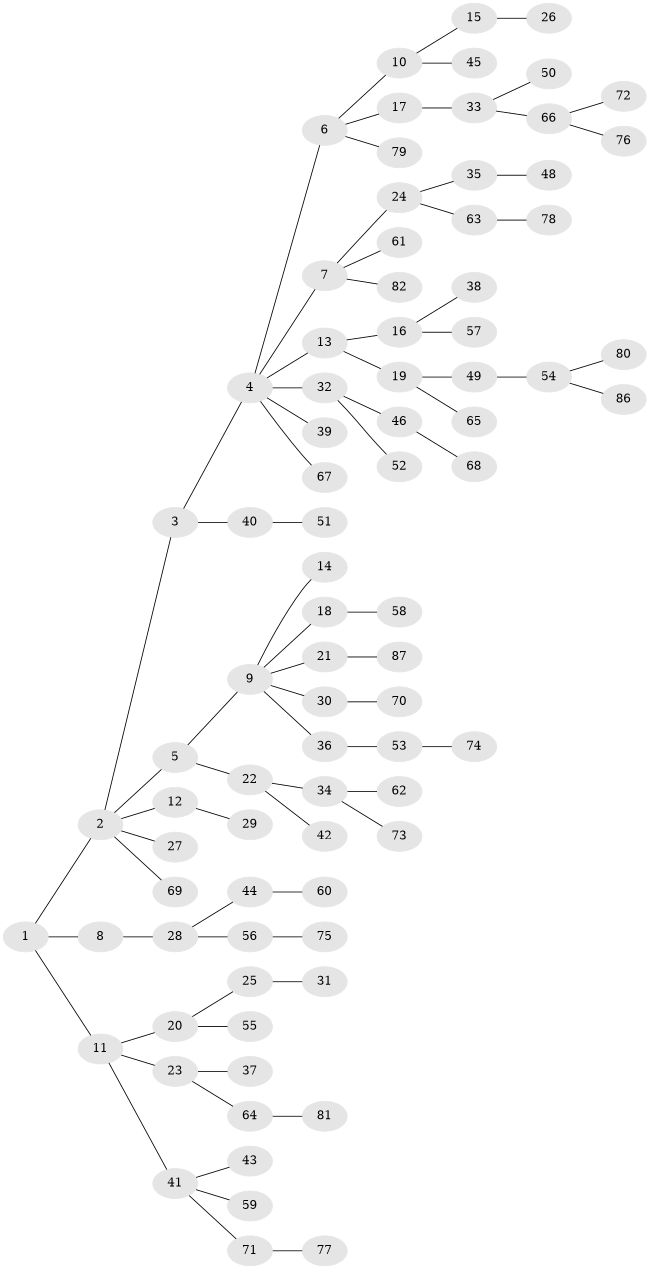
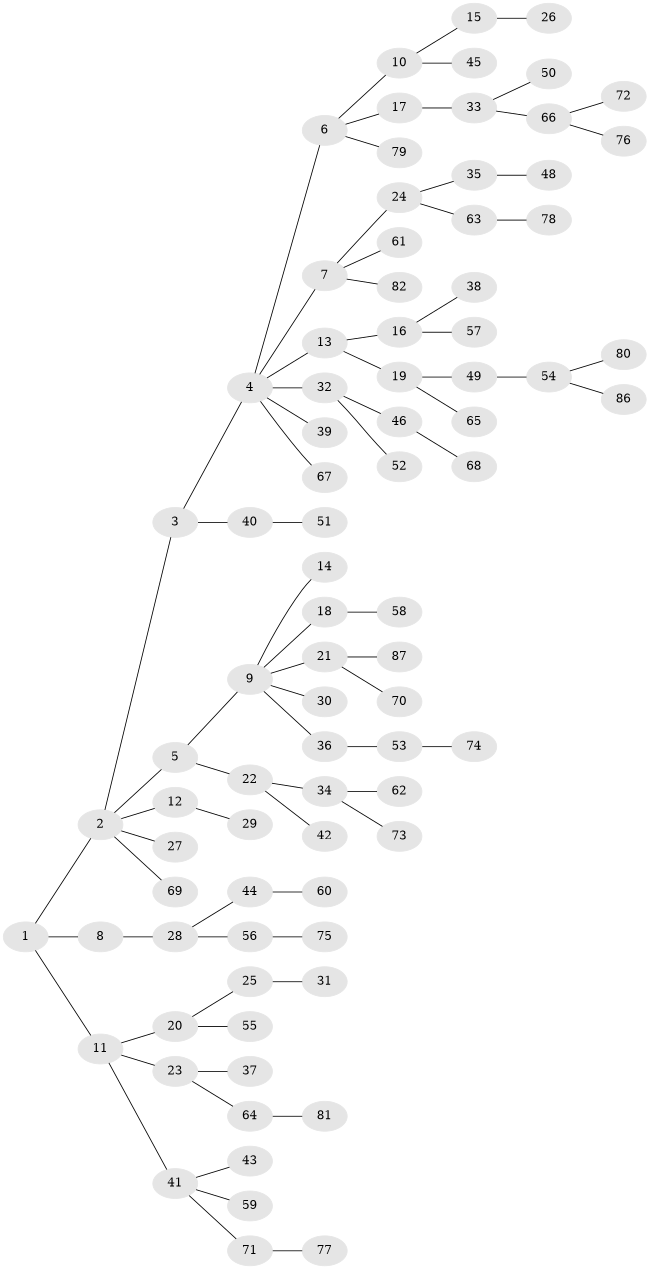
edge "30" -- "70": now "21" -- "70"
